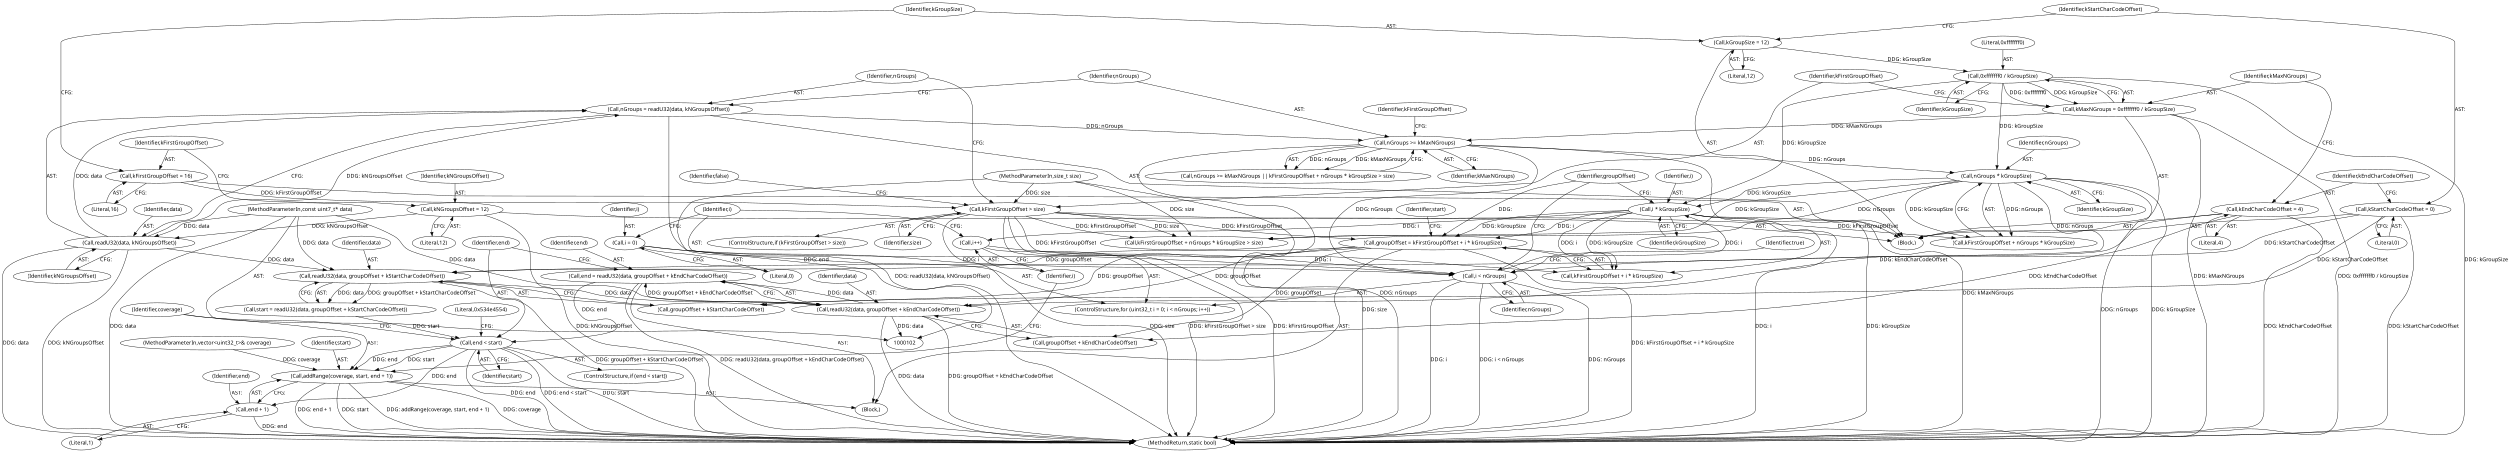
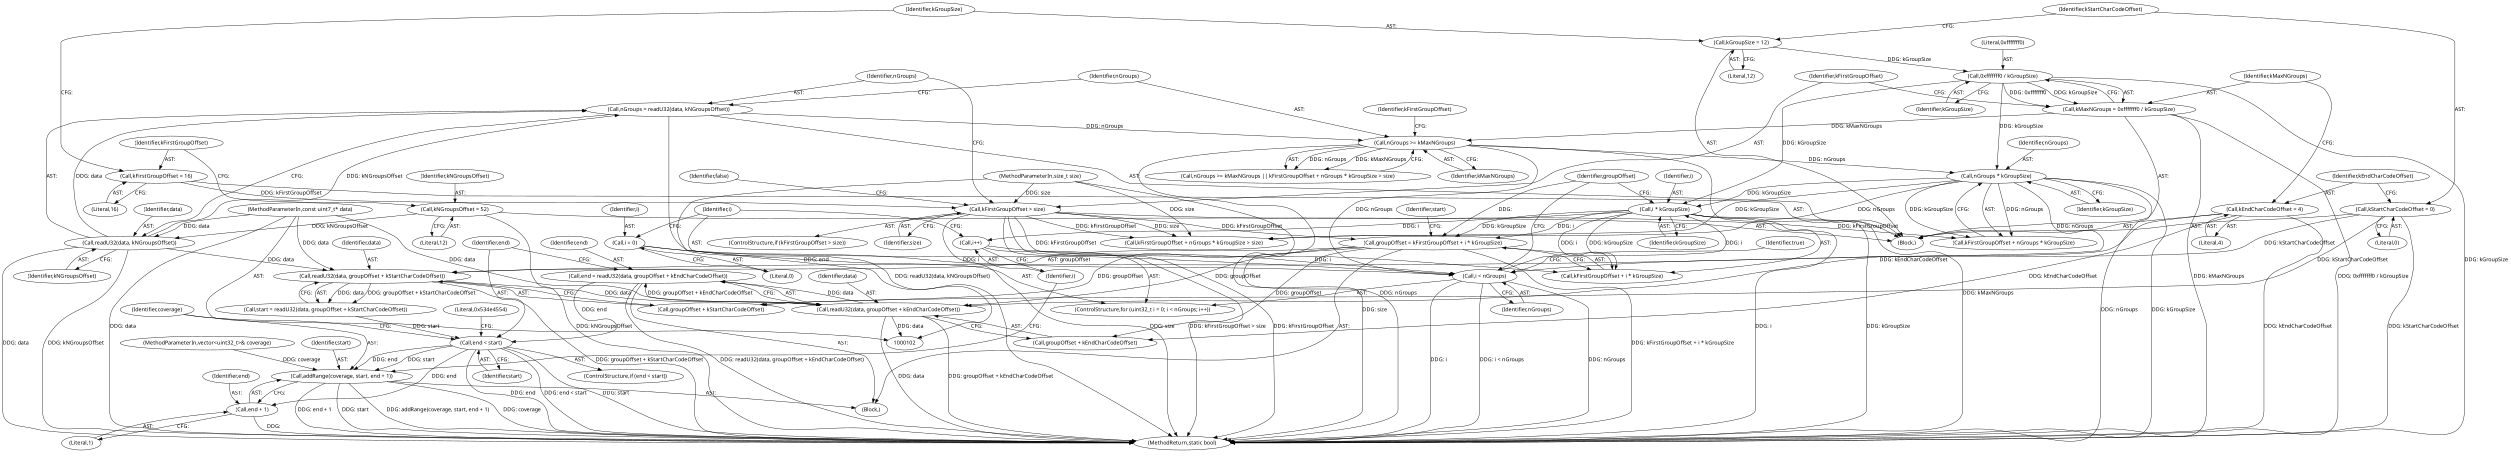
node "(Call,kNGroupsOffset = 12)": label "(Call,kNGroupsOffset = 12)" -> "(Call,kNGroupsOffset = 52)"
edge "(Call,groupOffset = kFirstGroupOffset + i * kGroupSize)" -> "(Call,readU32(data, groupOffset + kStartCharCodeOffset))": label "DDG: groupOffset" -> "AST: groupOffset"
edge "(Call,end + 1)" -> "(MethodReturn,static bool)": label "DDG: end" -> "DDG: "
